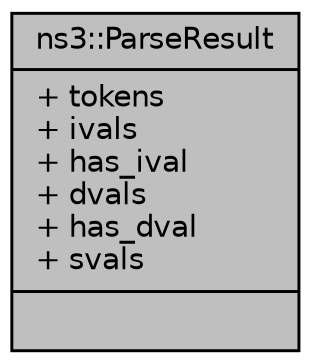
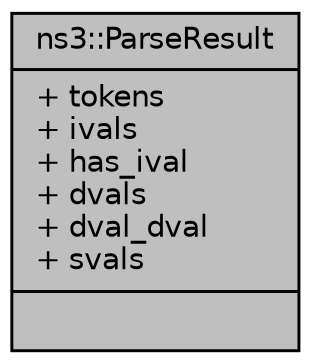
node "ns3::ParseResult": text "+ has_dval" -> "+ dval_dval"
